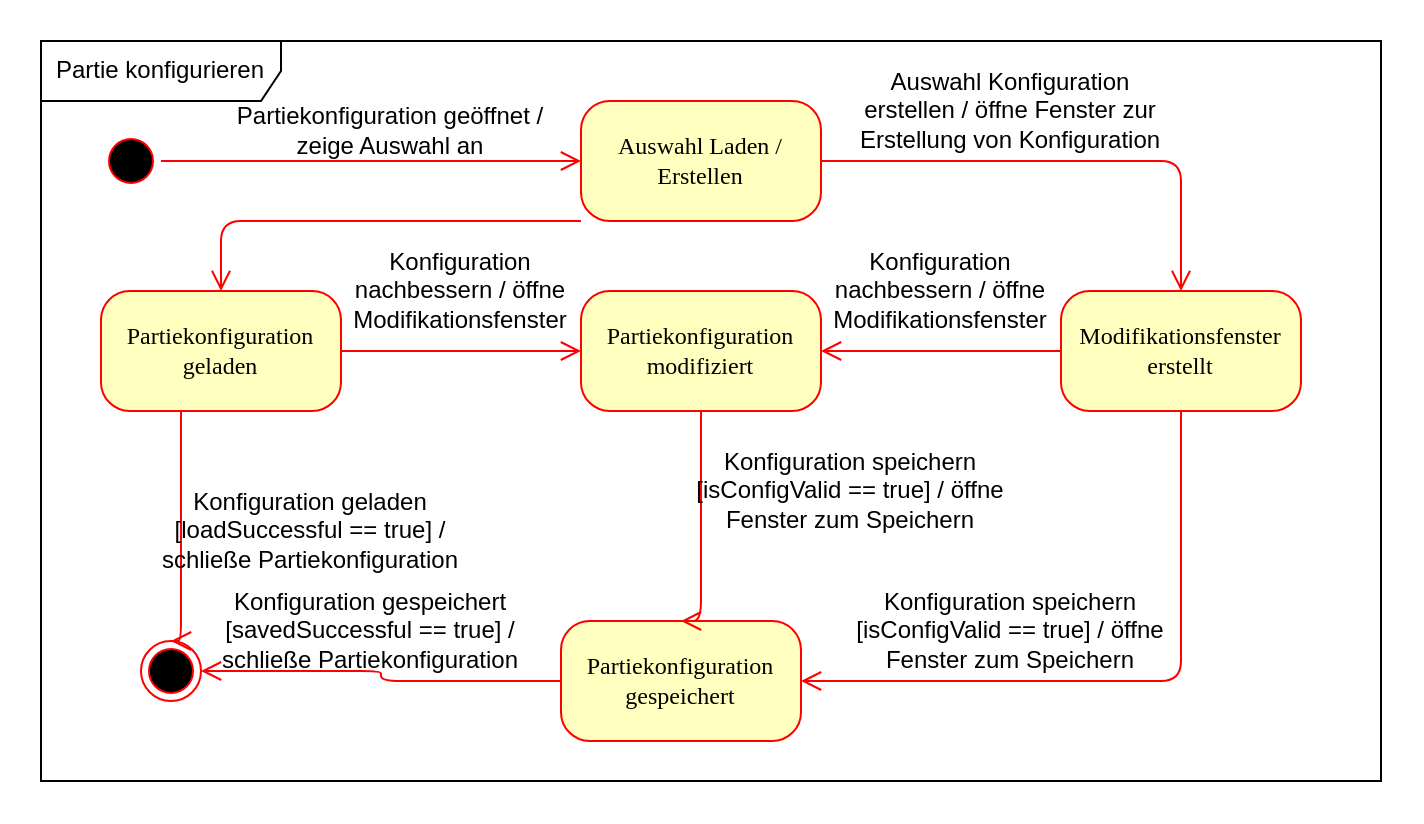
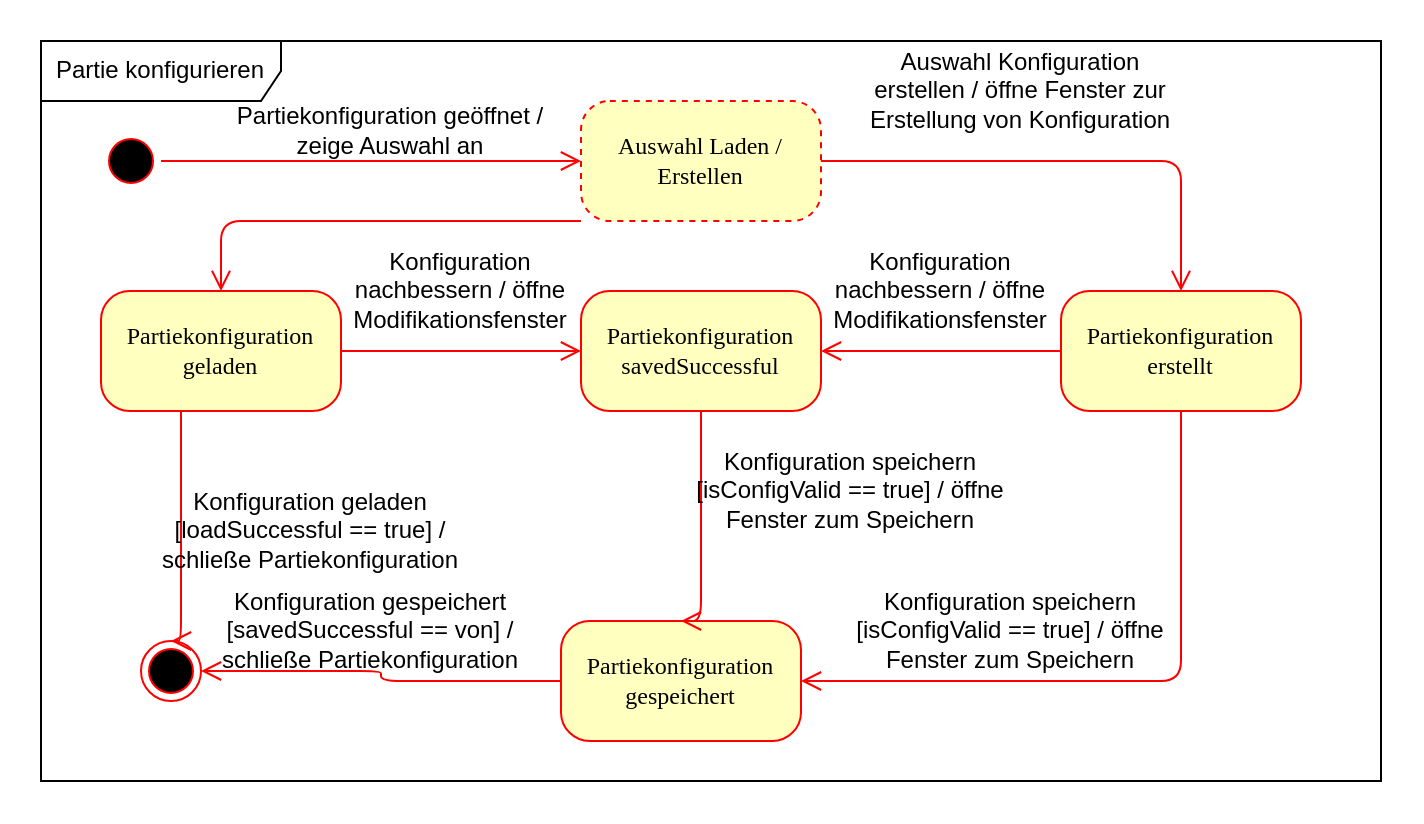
node "Auswahl Konfiguration erstellen / öffne Fenster zur Erstellung von Konfiguration": moved (1011, 111) -> (1021, 91)
node "Auswahl Laden / Erstellen": style solid -> dashed
node "Partiekonfiguration modifiziert": label "Partiekonfiguration modifiziert" -> "Partiekonfiguration savedSuccessful"
node "Modifikationsfenster erstellt": label "Modifikationsfenster erstellt" -> "Partiekonfiguration erstellt"
node "Konfiguration gespeichert [savedSuccessful == true] / schließe Partiekonfiguration": label "Konfiguration gespeichert [savedSuccessful == true] / schließe Partiekonfiguration" -> "Konfiguration gespeichert [savedSuccessful == von] / schließe Partiekonfiguration"
